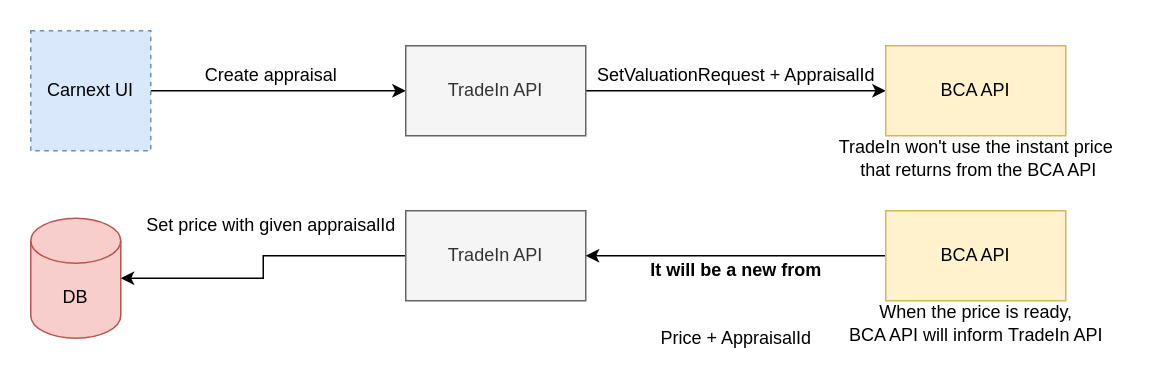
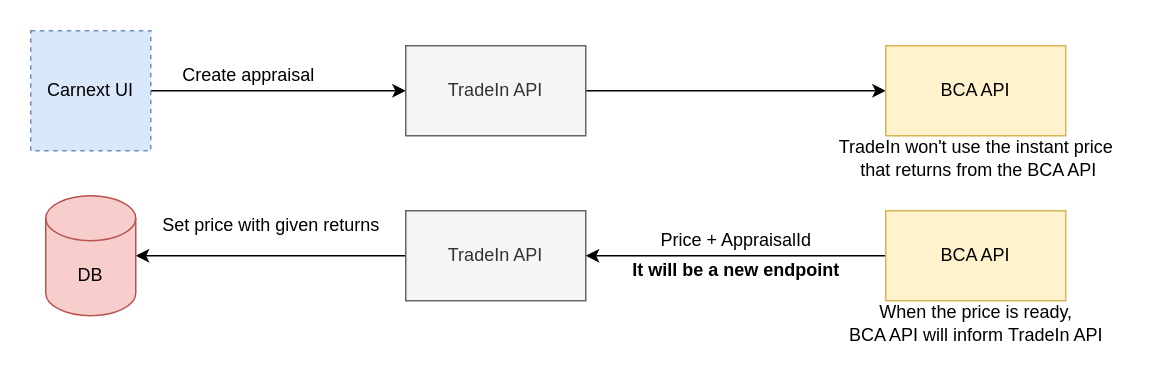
node "Create appraisal": moved (271, 76) -> (248, 76)
node "SetValuationRequest + AppraisalId": removed
node "Set price with given appraisalId": label "Set price with given appraisalId" -> "Set price with given returns"
node "It will be a new from": label "It will be a new from" -> "It will be a new endpoint"
node "DB": moved (76, 278) -> (91, 256)
node "Price + AppraisalId": moved (736, 338) -> (736, 241)
